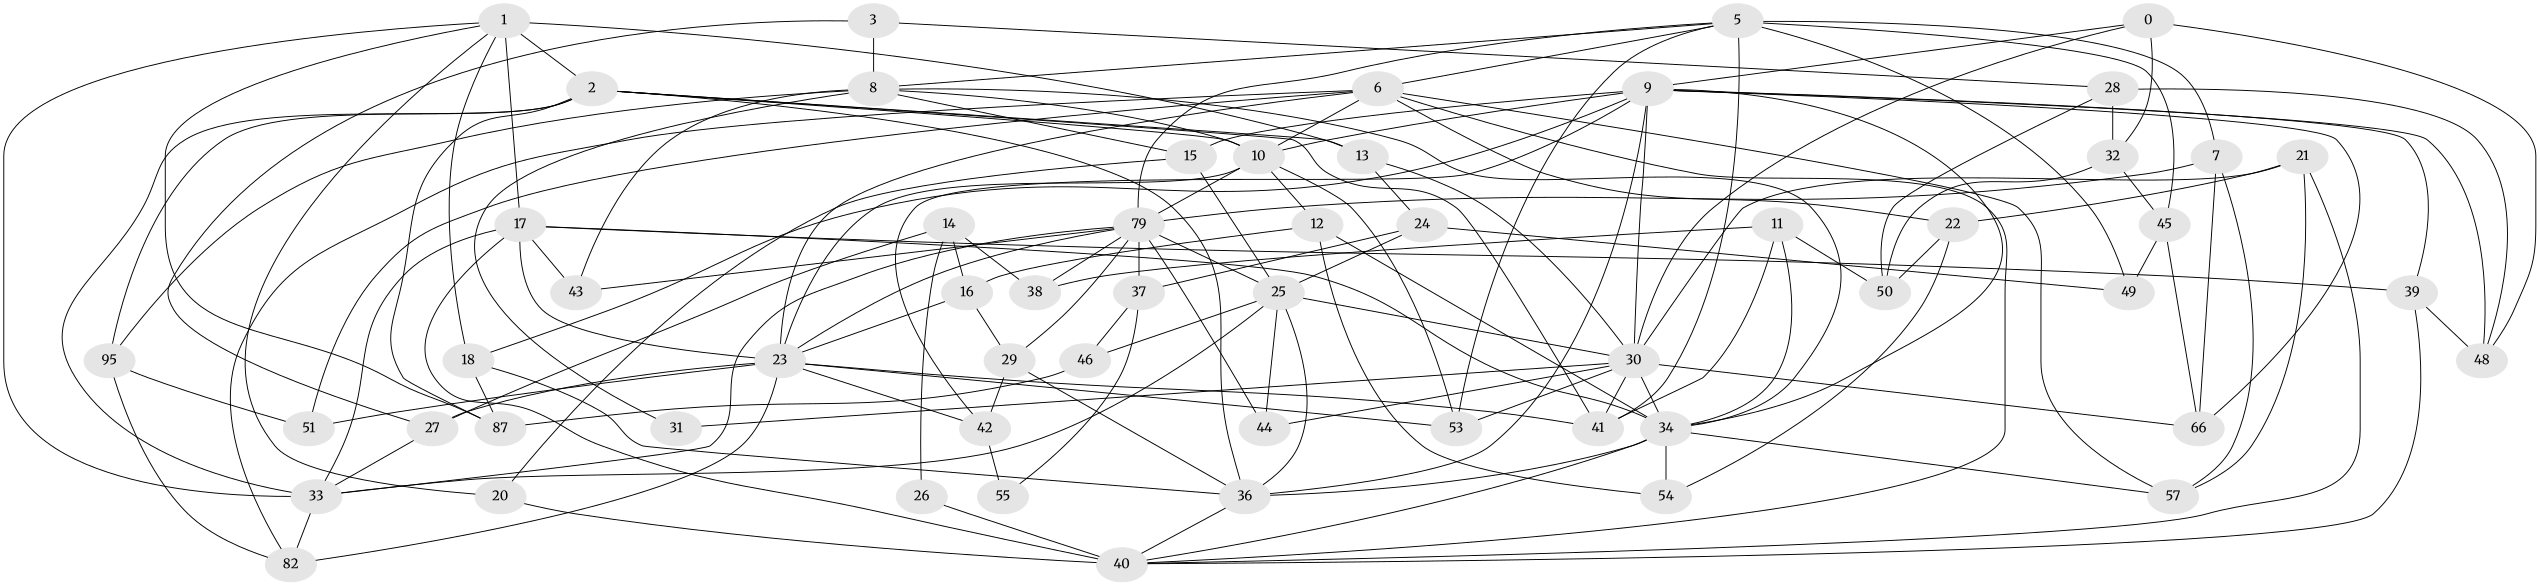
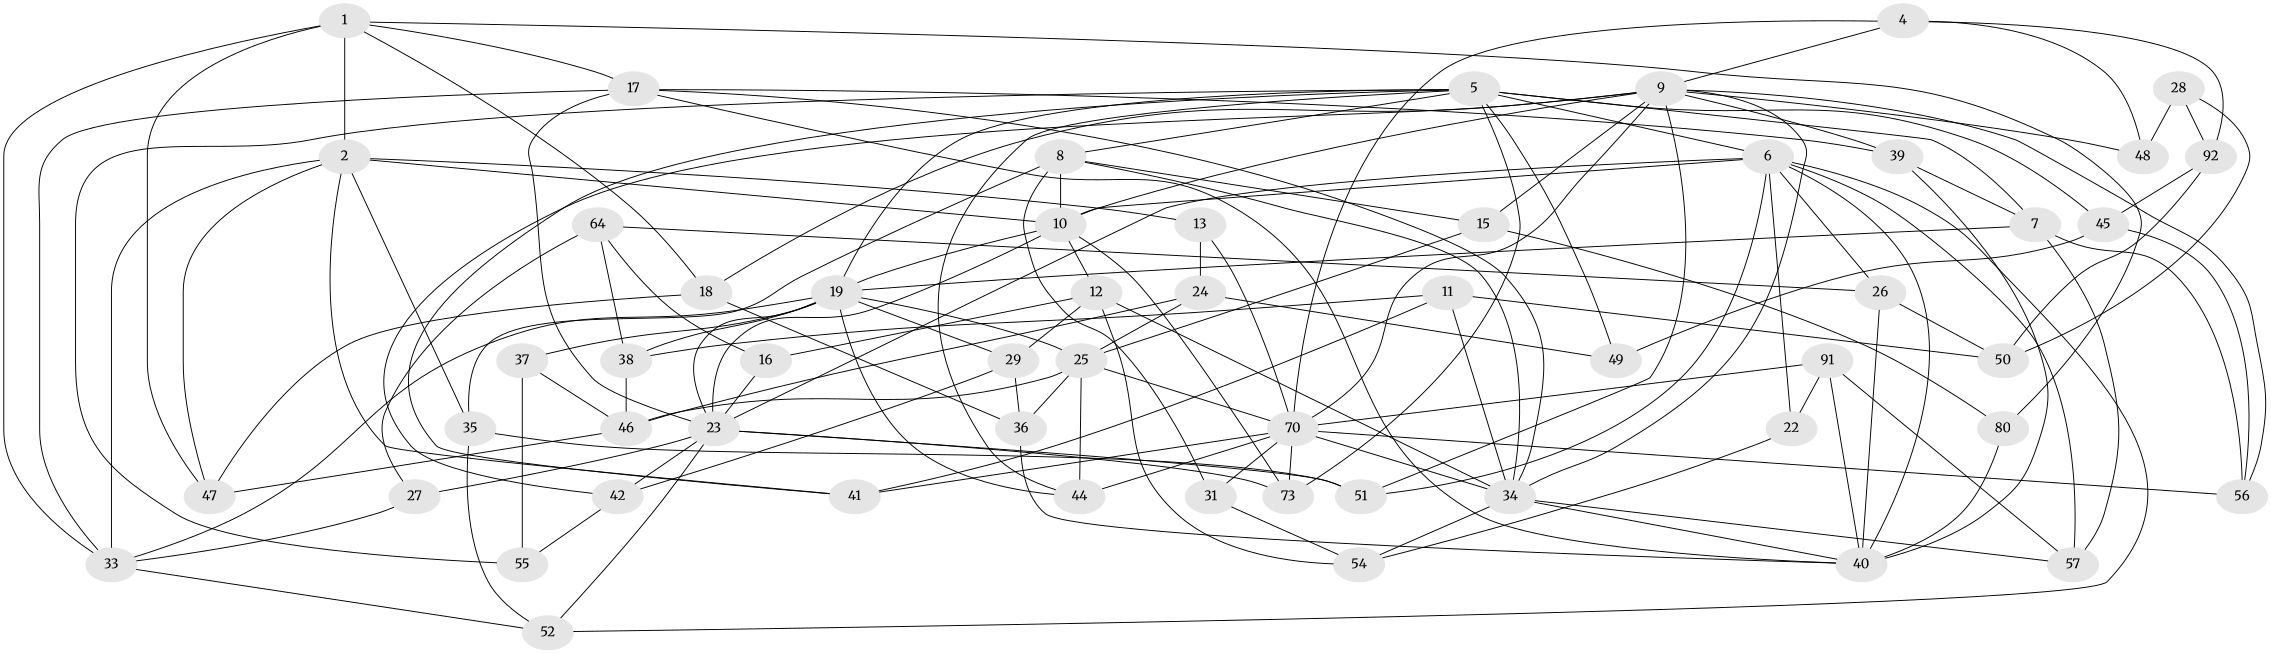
node "3": removed
node "0": label "0" -> "4"
edge "1" -- "13": removed
edge "5" -- "55": added
edge "2" -- "36": removed
edge "5" -- "44": added
node "32": label "32" -> "92"
node "21": label "21" -> "91"
node "14": label "14" -> "64"
node "79": label "79" -> "19"
edge "6" -- "26": added
edge "24" -- "37": now "24" -- "46"
edge "22" -- "50": now "26" -- "50"
node "43": removed
edge "16" -- "29": now "12" -- "29"
edge "39" -- "48": now "39" -- "7"
node "95": label "95" -> "35"
node "30": label "30" -> "70"
edge "23" -- "41": removed
edge "38" -- "46": added
edge "9" -- "36": now "9" -- "51"
node "87": label "87" -> "47"
node "53": label "53" -> "73"
node "66": label "66" -> "56"
edge "25" -- "33": removed
edge "34" -- "36": removed
node "20": label "20" -> "80"
edge "31" -- "54": added
node "82": label "82" -> "52"
